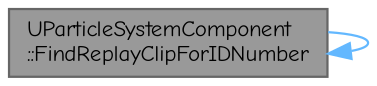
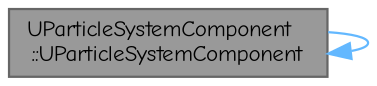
node "UParticleSystemComponent ::FindReplayClipForIDNumber": label "UParticleSystemComponent ::FindReplayClipForIDNumber" -> "UParticleSystemComponent ::UParticleSystemComponent"
